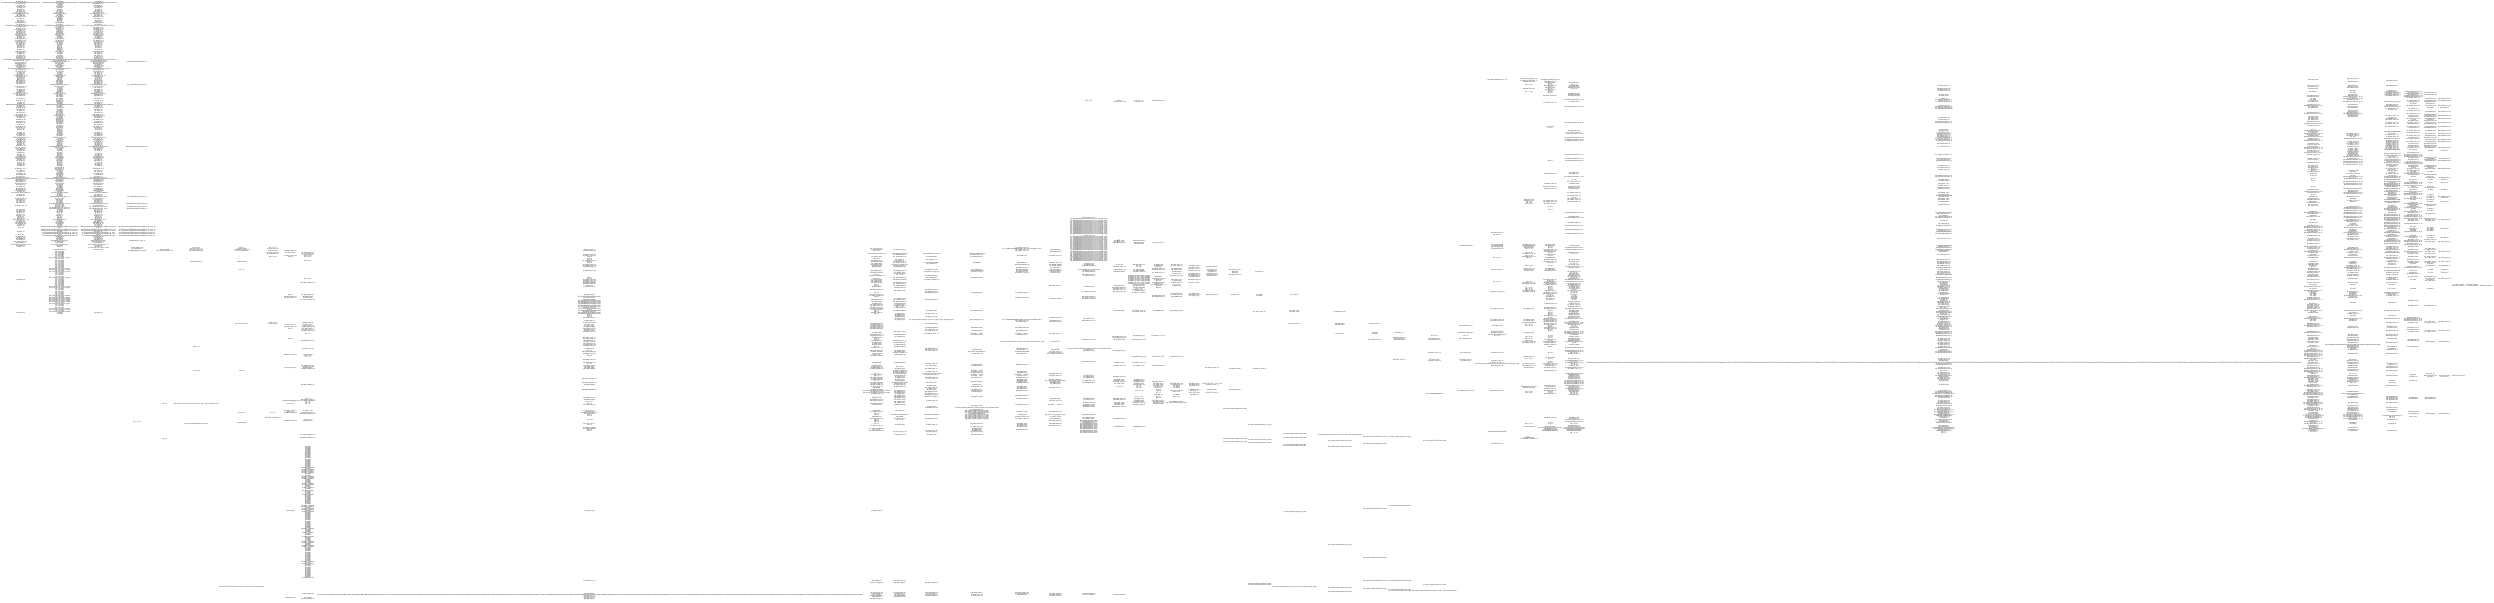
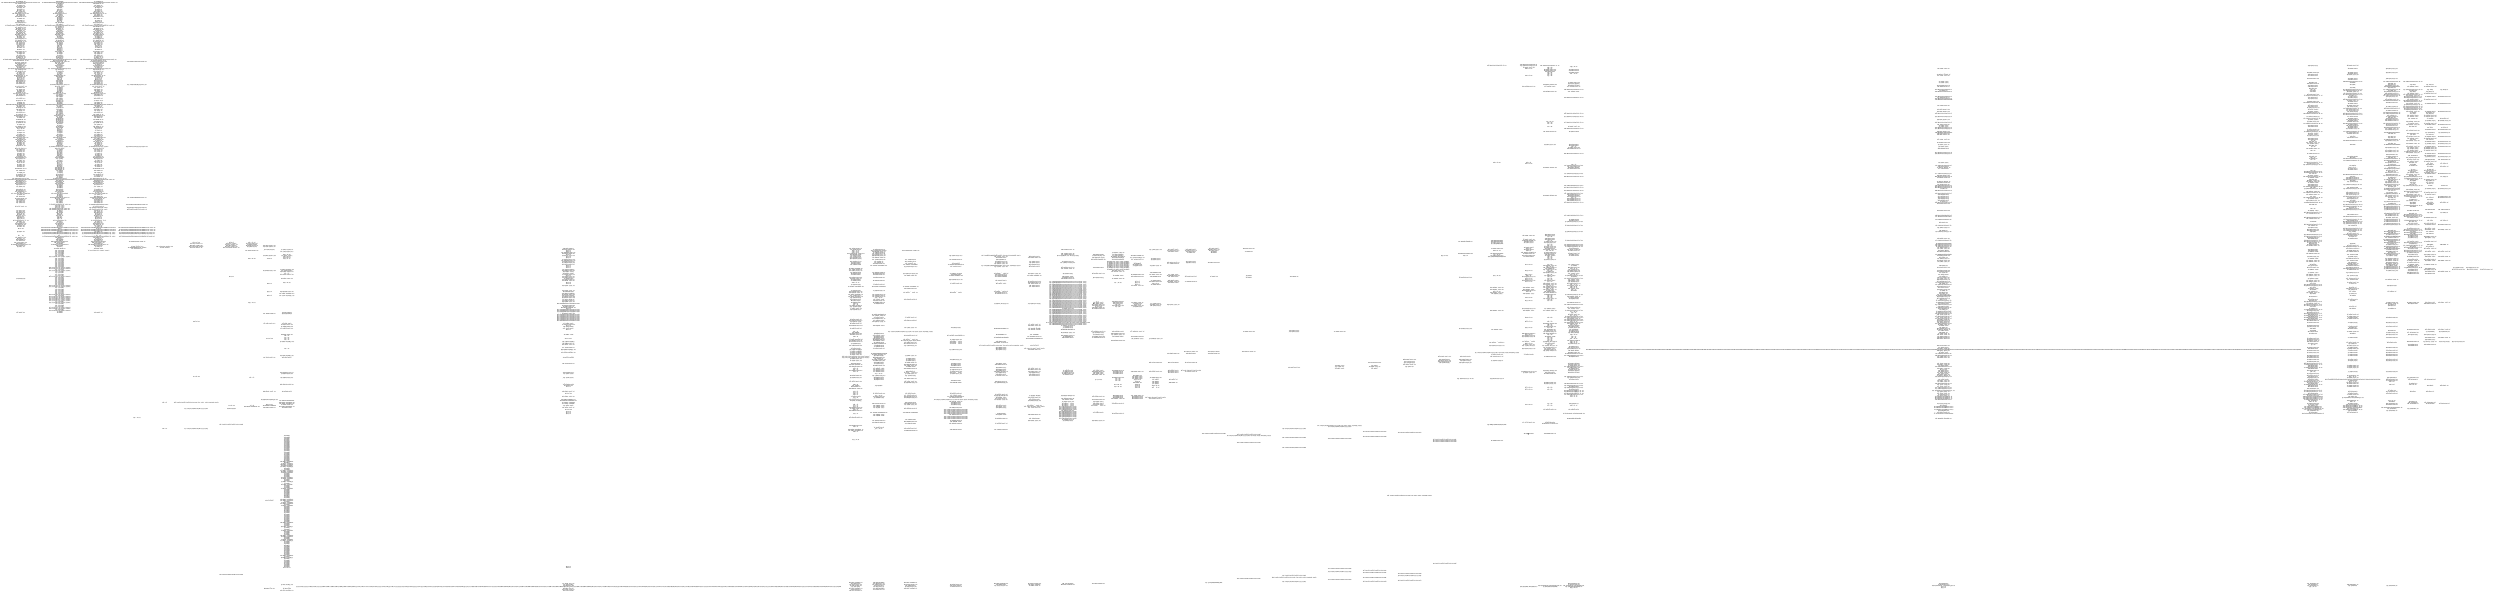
node "CE0x6486750": removed
